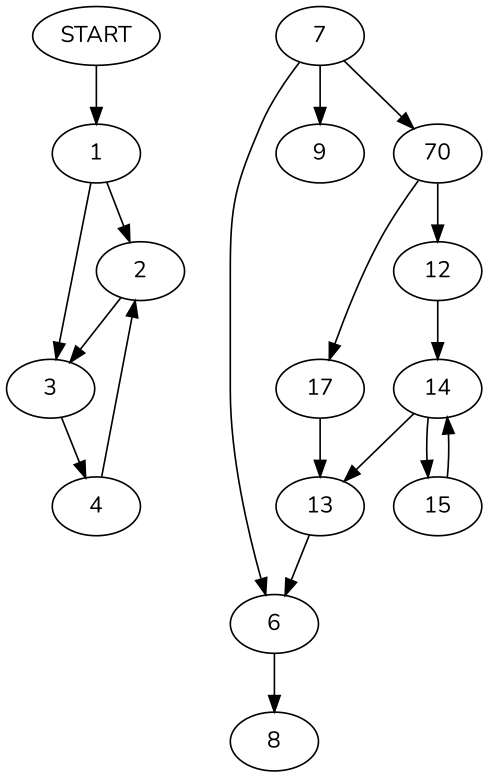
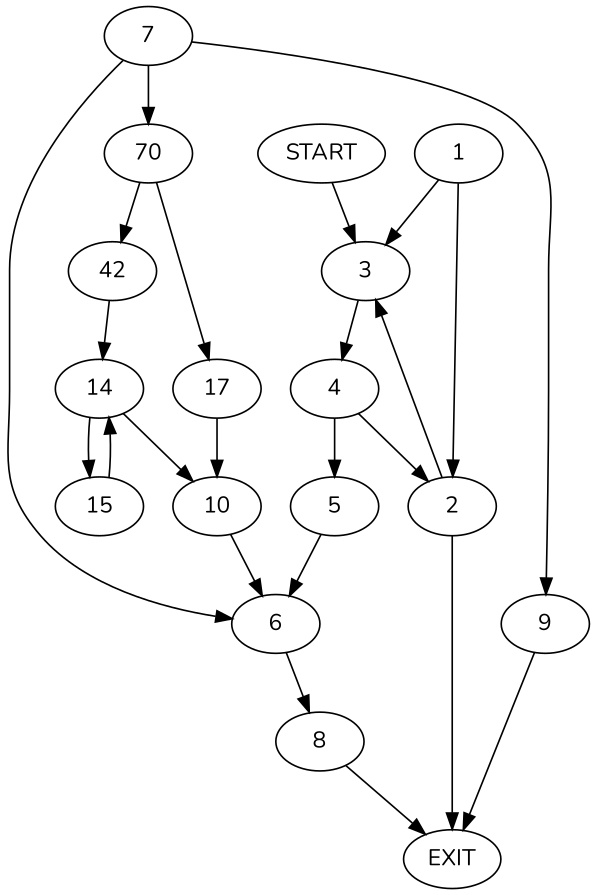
edge "START" -> "1": now "START" -> "3"
node "12": label "12" -> "42"
node "13": label "13" -> "10"
node "5": added
node "EXIT": added
